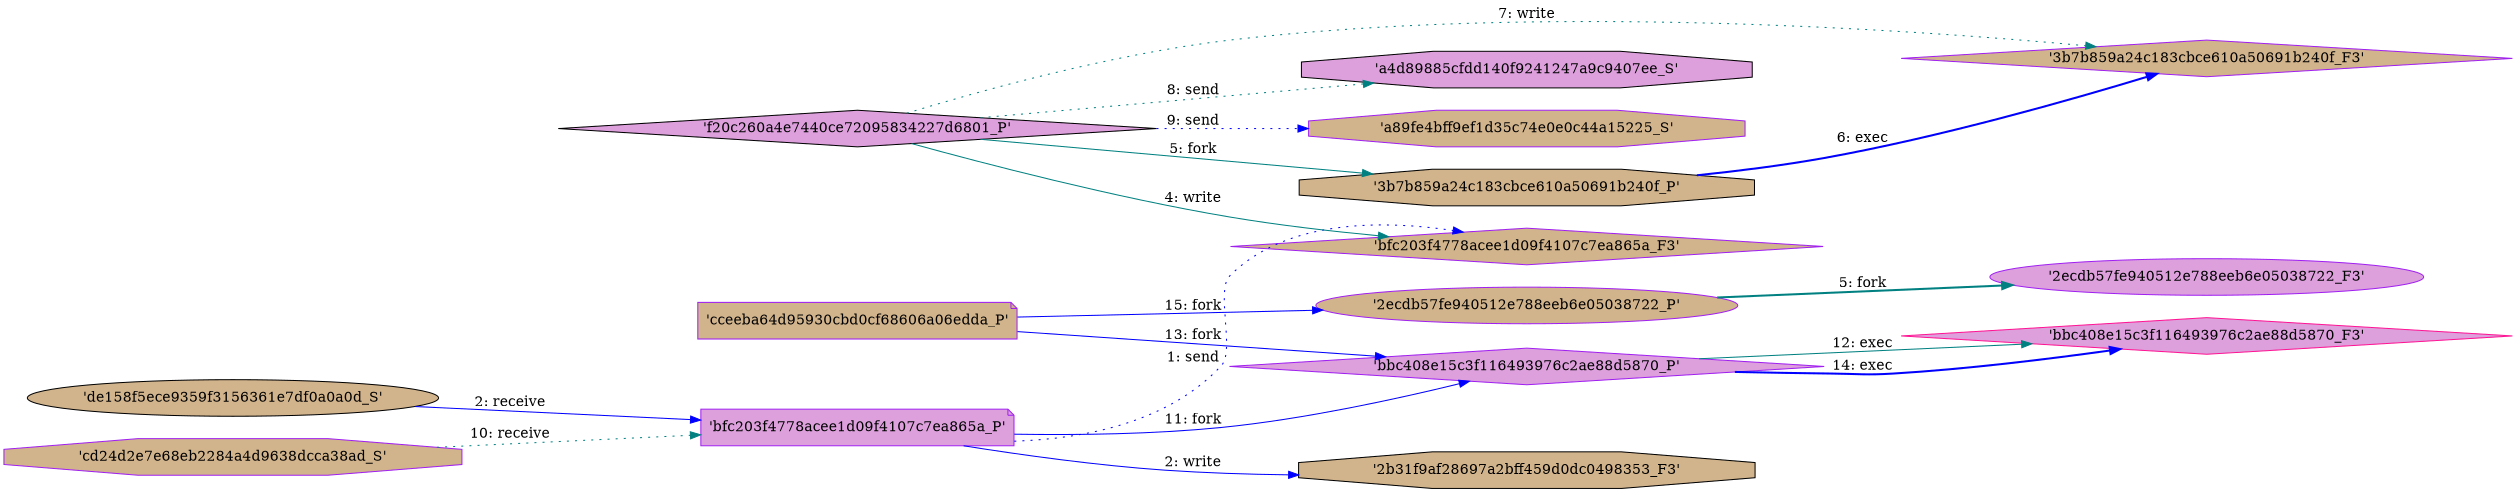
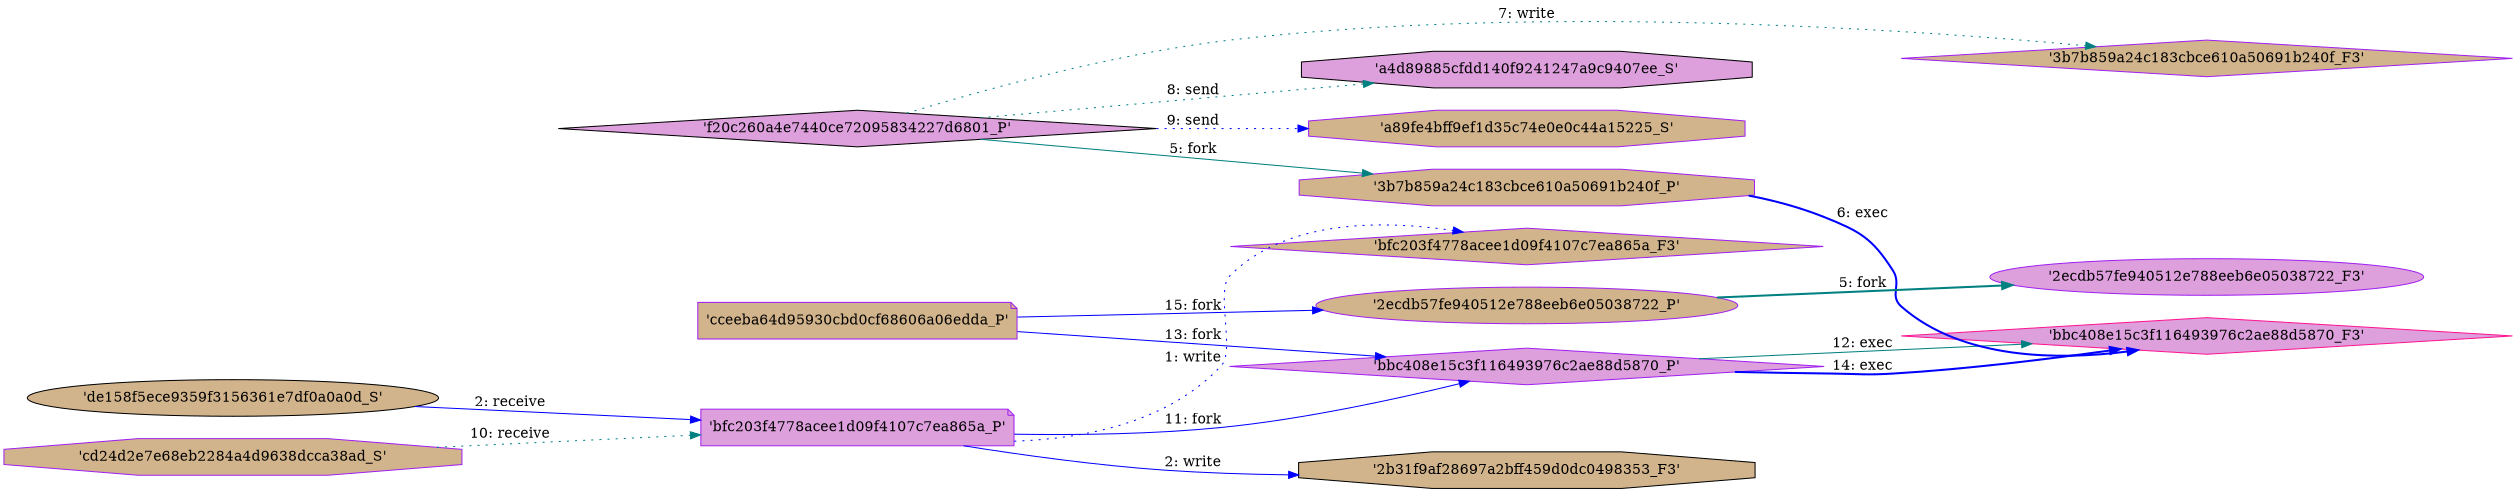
edge "'3b7b859a24c183cbce610a50691b240f_P'" -> "'3b7b859a24c183cbce610a50691b240f_F3'": now "'3b7b859a24c183cbce610a50691b240f_P'" -> "'bbc408e15c3f116493976c2ae88d5870_F3'"
node "'3b7b859a24c183cbce610a50691b240f_P'": color black -> purple
edge "'f20c260a4e7440ce72095834227d6801_P'" -> "'bfc203f4778acee1d09f4107c7ea865a_F3'": removed, label "4: write"
edge "'bfc203f4778acee1d09f4107c7ea865a_P'" -> "'bfc203f4778acee1d09f4107c7ea865a_F3'": label "1: send" -> "1: write"
